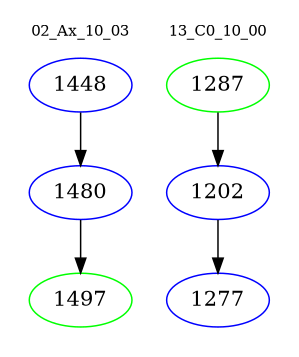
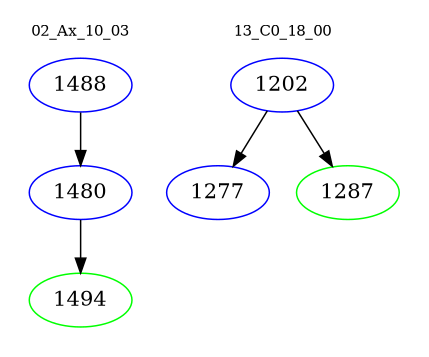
cluster "13_C0_10_00": label "13_C0_10_00" -> "13_C0_18_00"
node "1448": label "1448" -> "1488"
edge "1287" -> "1202": reversed
node "1497": label "1497" -> "1494"
